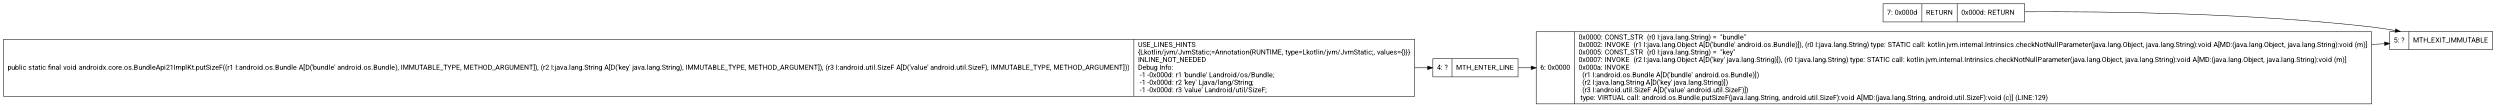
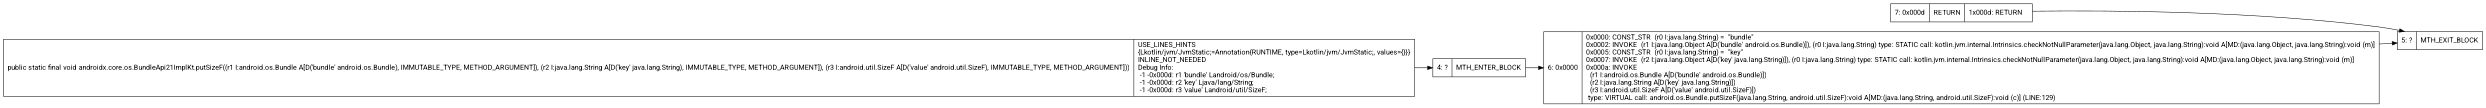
node "7: 0x000d": text "0x000d: RETURN" -> "1x000d: RETURN"
node "5: ?": text "MTH_EXIT_IMMUTABLE" -> "MTH_EXIT_BLOCK"
node "4: ?": text "MTH_ENTER_LINE" -> "MTH_ENTER_BLOCK"
